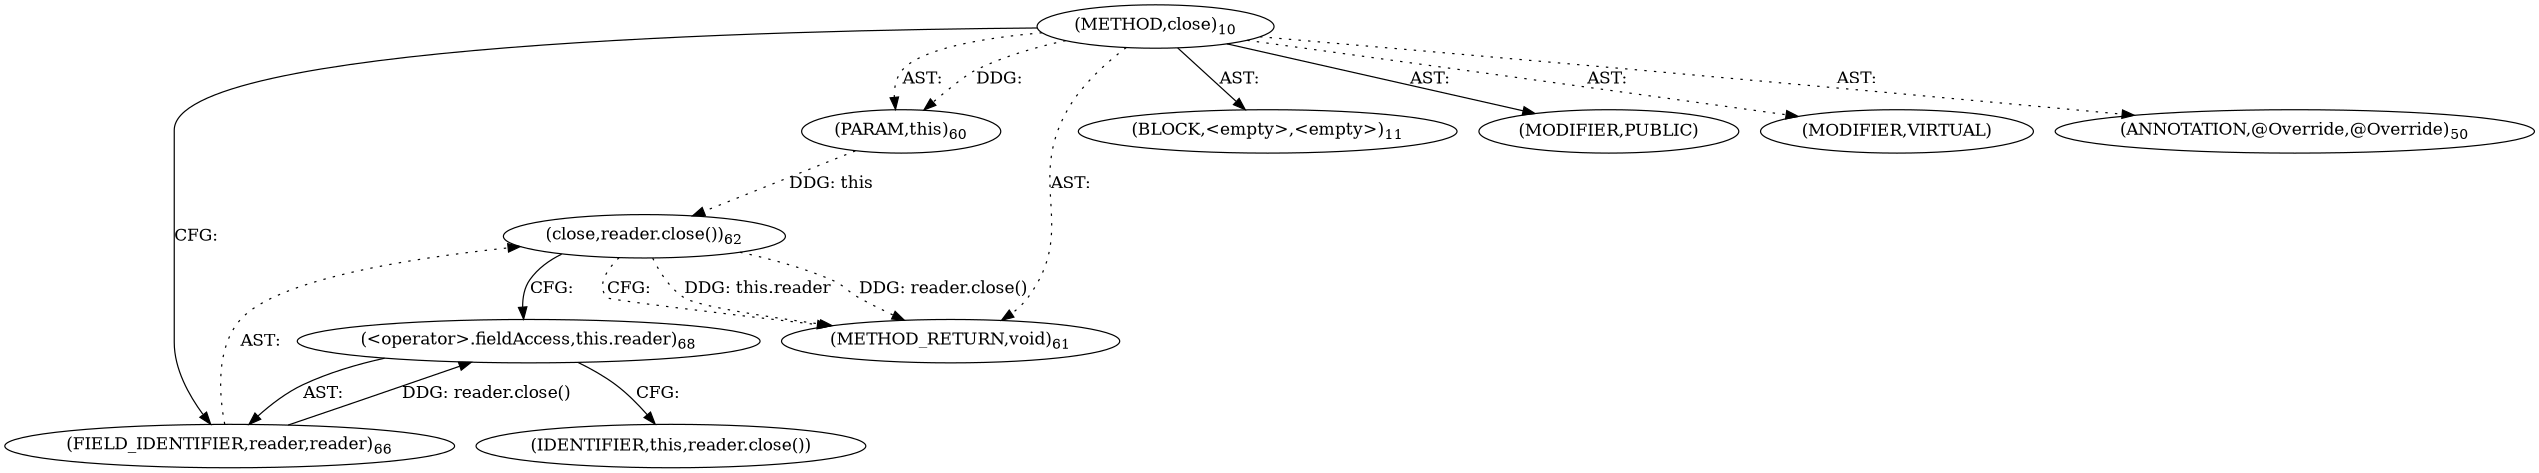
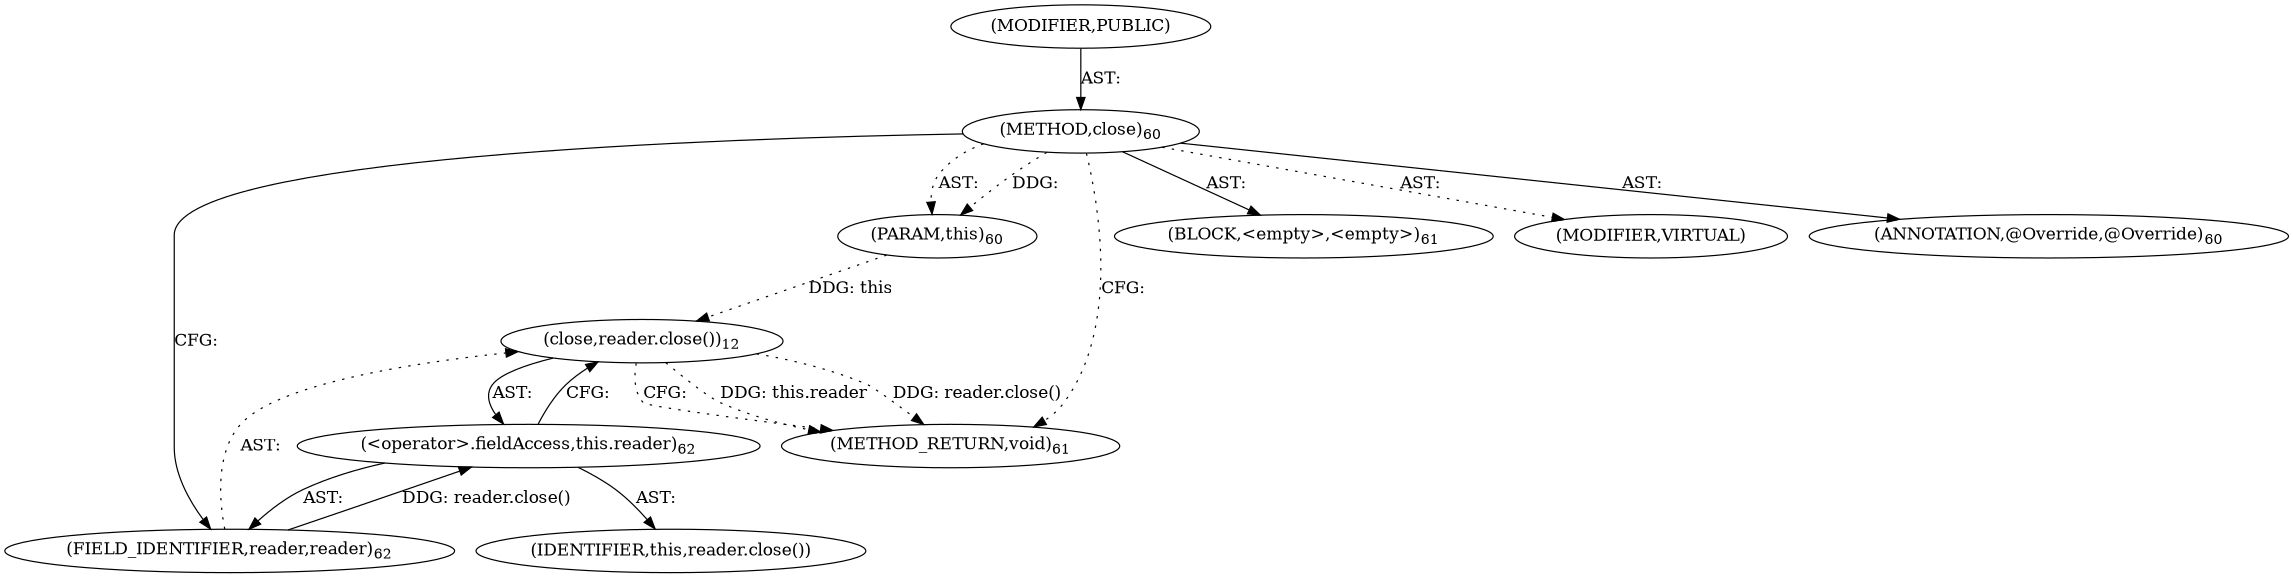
node "(METHOD,close)": text "10" -> "60"
edge "(METHOD,close)" -> "(ANNOTATION,@Override,@Override)": style dotted -> solid
edge "(METHOD,close)" -> "(MODIFIER,PUBLIC)": reversed
node "(BLOCK,<empty>,<empty>)": text "11" -> "61"
node "(ANNOTATION,@Override,@Override)": text "50" -> "60"
edge "(METHOD,close)" -> "(METHOD_RETURN,void)": label "AST: " -> "CFG: "
node "(close,reader.close())": text "62" -> "12"
edge "(close,reader.close())" -> "(<operator>.fieldAccess,this.reader)": label "CFG: " -> "AST: "
node "(<operator>.fieldAccess,this.reader)": text "68" -> "62"
edge "(<operator>.fieldAccess,this.reader)" -> "(close,reader.close())": added, label "CFG:"
edge "(<operator>.fieldAccess,this.reader)" -> "(IDENTIFIER,this,reader.close())": label "CFG: " -> "AST: "
node "(FIELD_IDENTIFIER,reader,reader)": text "66" -> "62"
